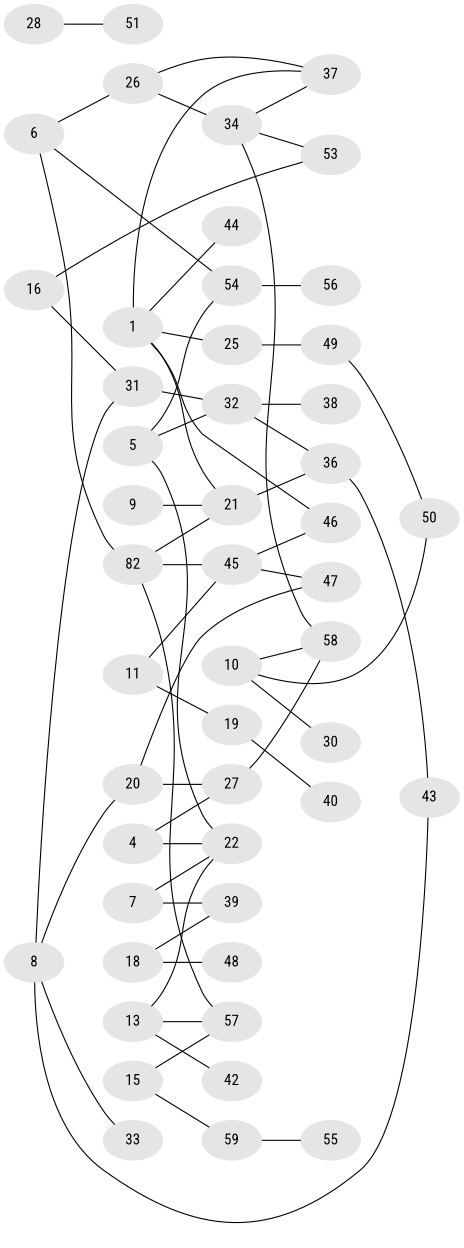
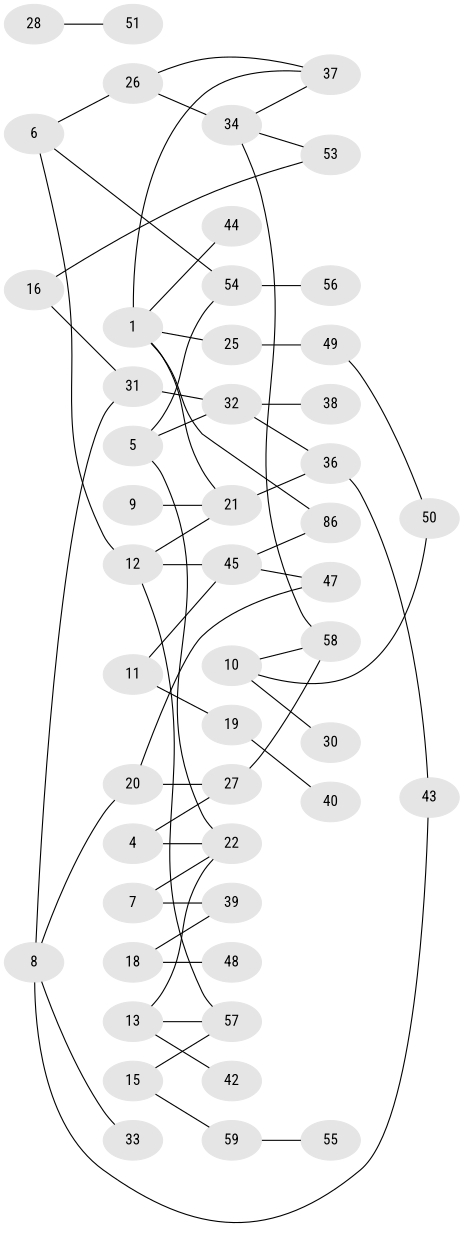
node "46": label "46" -> "86"
node "82": label "82" -> "12"
